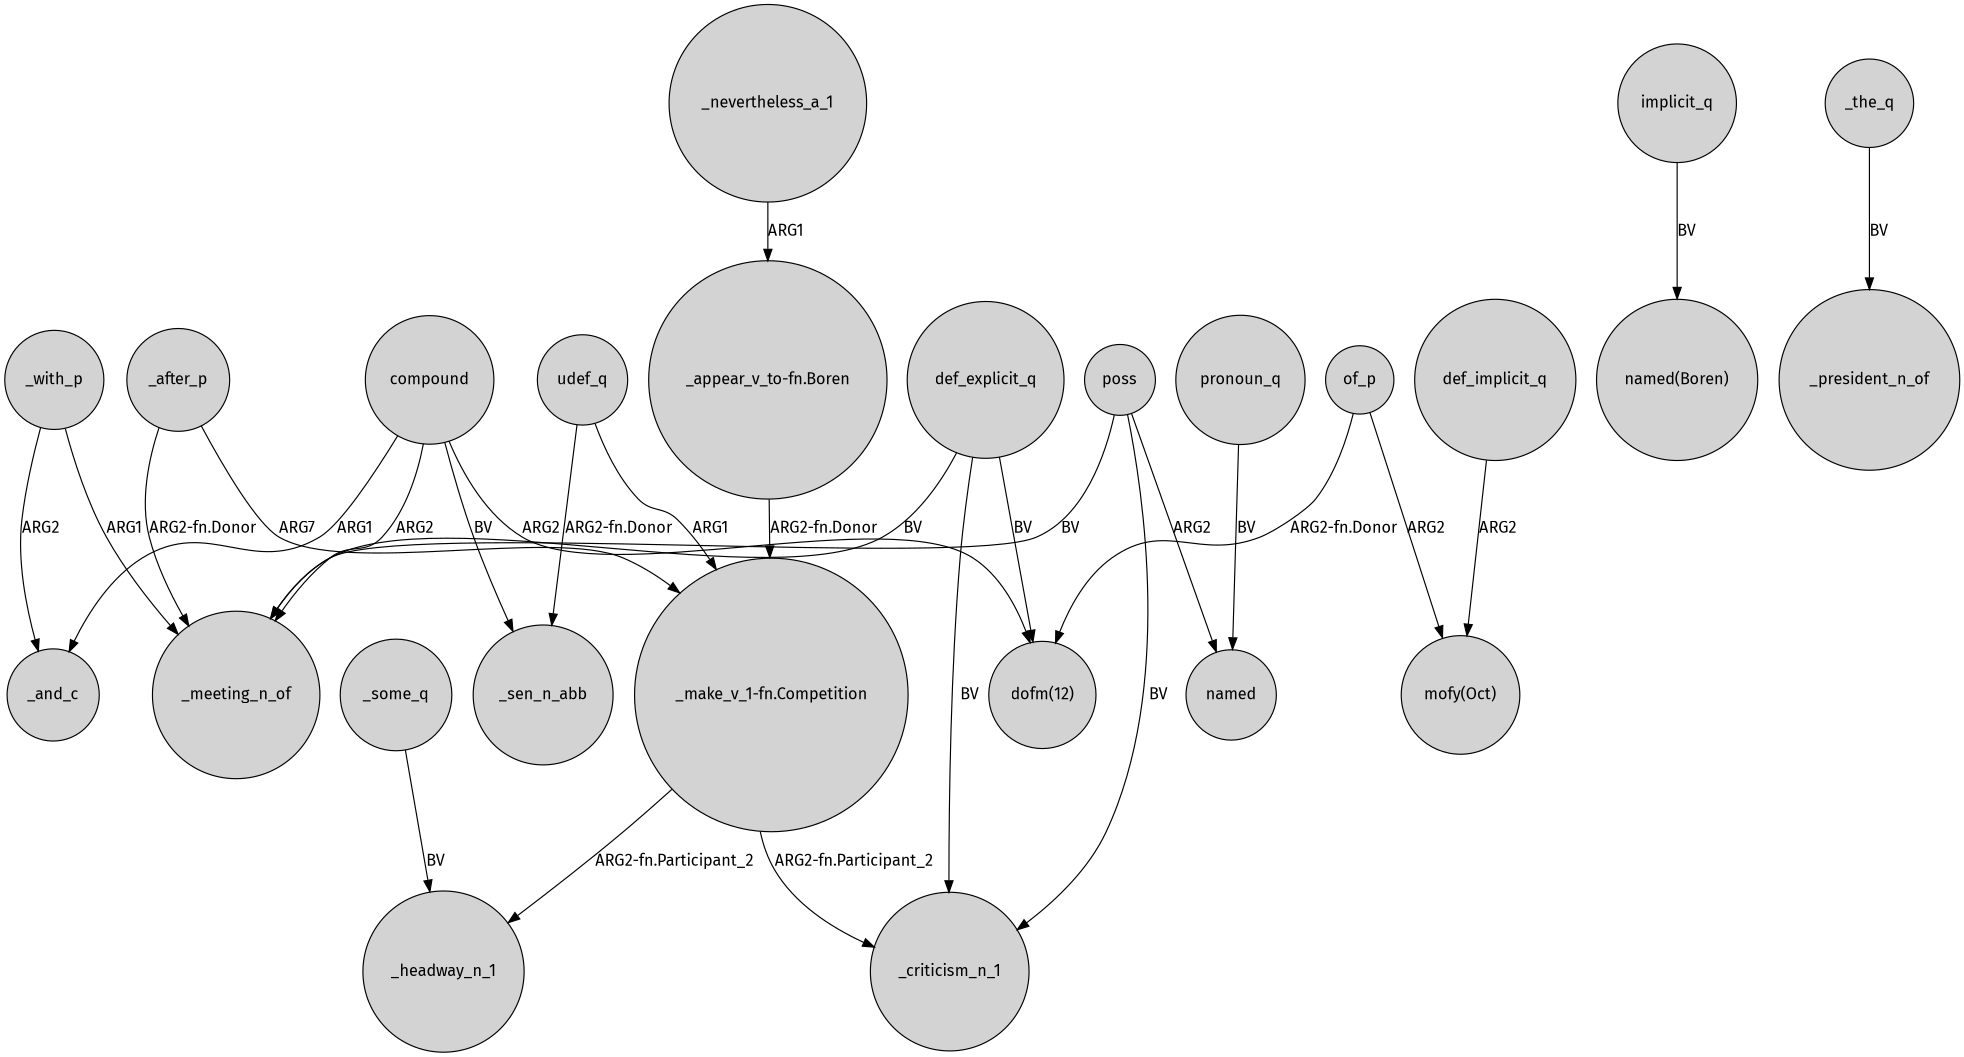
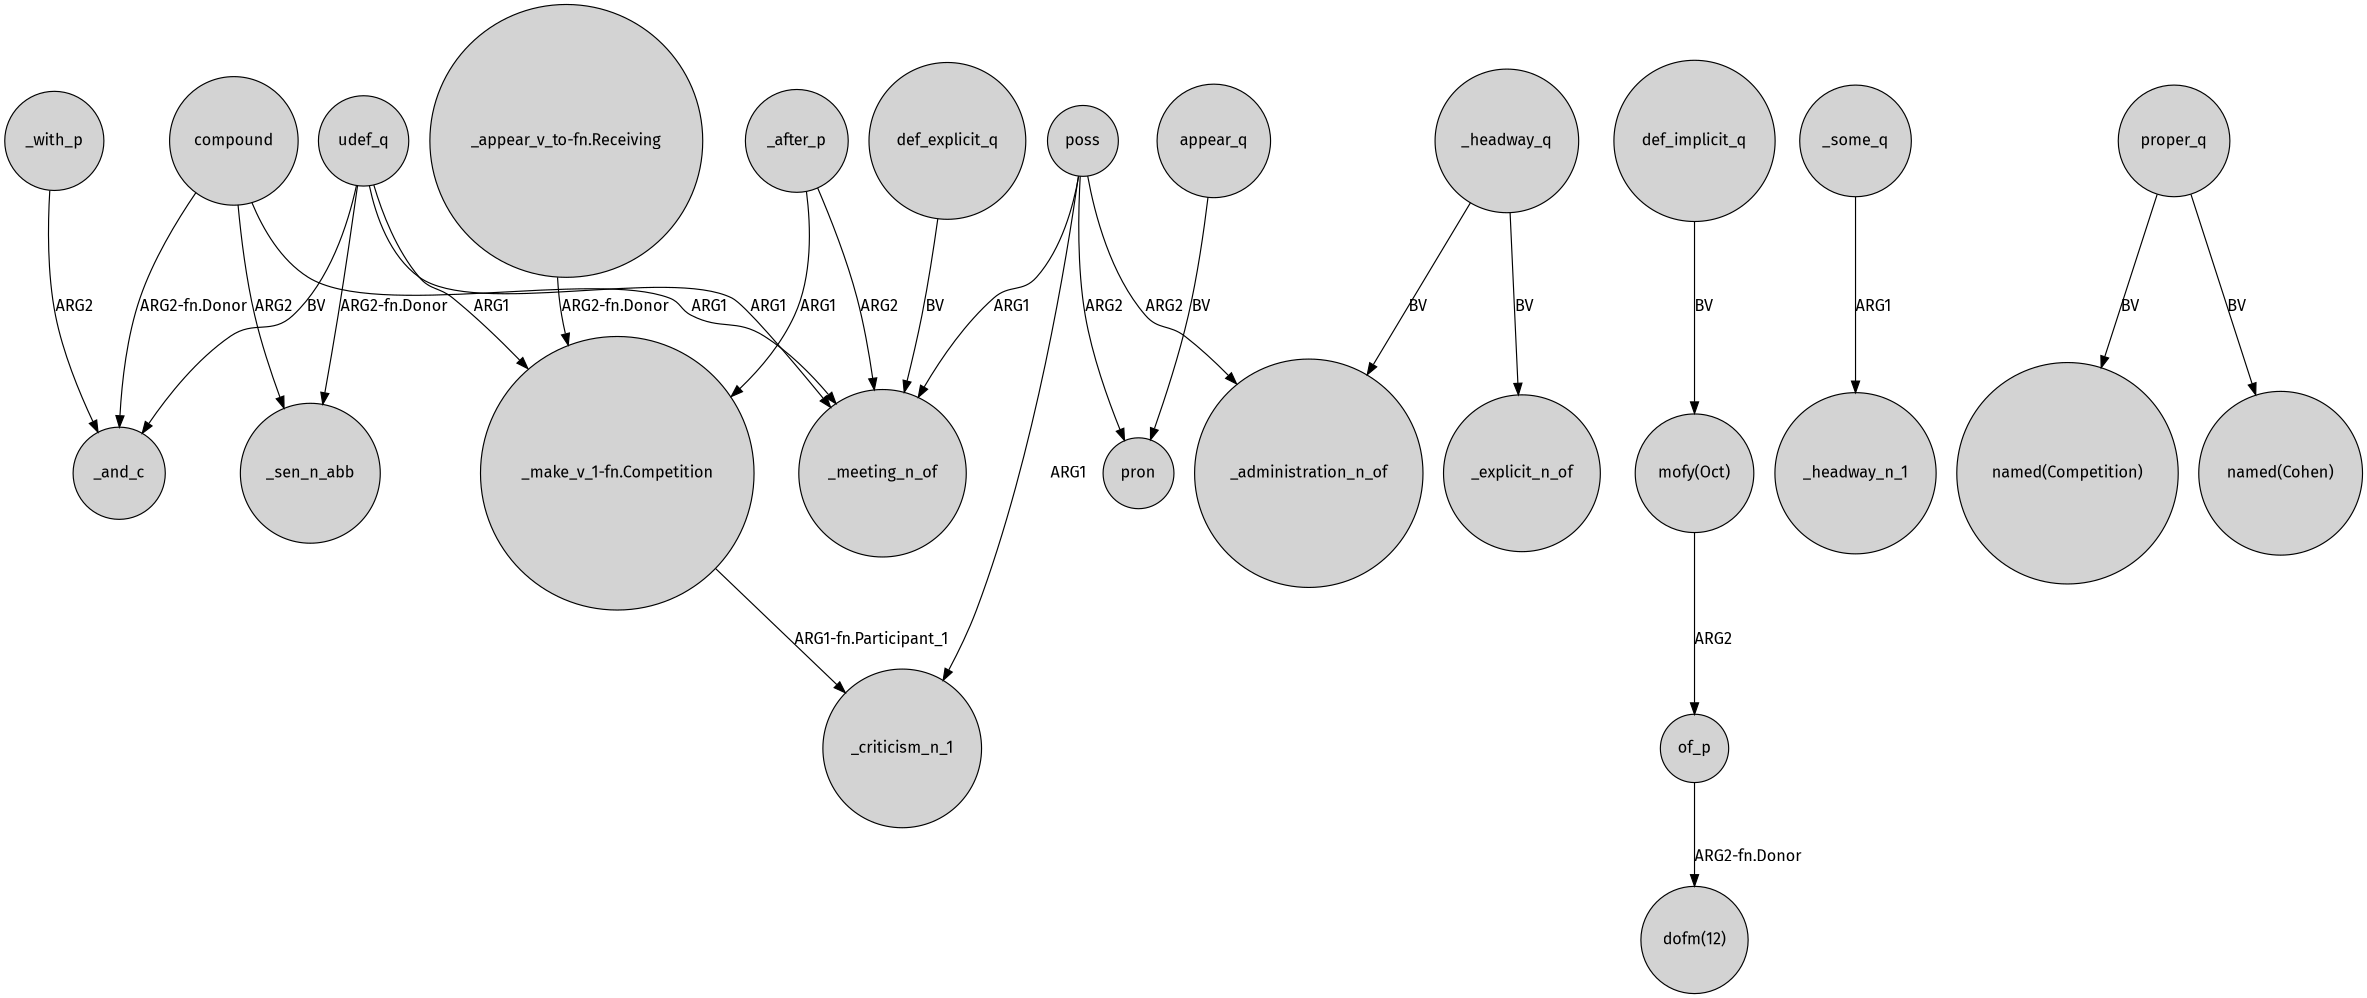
node "_nevertheless_a_1": removed
node "implicit_q": label "implicit_q" -> "proper_q"
node "_the_q": label "_the_q" -> "_headway_q"
edge "udef_q" -> "_and_c": added, label "BV"
node "_appear_v_to-fn.Boren": label "_appear_v_to-fn.Boren" -> "_appear_v_to-fn.Receiving"
node "pronoun_q": label "pronoun_q" -> "appear_q"
node "named(Boren)": label "named(Boren)" -> "named(Competition)"
node "_president_n_of": label "_president_n_of" -> "_explicit_n_of"
node "_administration_n_of": added
node "named(Cohen)": added
edge "of_p" -> "mofy(Oct)": reversed
edge "_after_p" -> "_meeting_n_of": label "ARG2-fn.Donor" -> "ARG2"
edge "_after_p" -> "_make_v_1-fn.Competition": label "ARG7" -> "ARG1"
edge "compound" -> "_and_c": label "ARG1" -> "ARG2-fn.Donor"
edge "compound" -> "_meeting_n_of": label "ARG2" -> "ARG1"
edge "compound" -> "_sen_n_abb": label "BV" -> "ARG2"
edge "poss" -> "_meeting_n_of": label "BV" -> "ARG1"
edge "def_implicit_q" -> "mofy(Oct)": label "ARG2" -> "BV"
edge "_with_p" -> "_meeting_n_of": now "udef_q" -> "_meeting_n_of"
edge "compound" -> "dofm(12)": removed, label "ARG2"
edge "def_explicit_q" -> "dofm(12)": removed, label "BV"
edge "def_explicit_q" -> "_criticism_n_1": removed, label "BV"
edge "poss" -> "_criticism_n_1": label "BV" -> "ARG1"
node "named": label "named" -> "pron"
edge "_make_v_1-fn.Competition" -> "_headway_n_1": removed, label "ARG2-fn.Participant_2"
edge "_some_q" -> "_headway_n_1": label "BV" -> "ARG1"
edge "_make_v_1-fn.Competition" -> "_criticism_n_1": label "ARG2-fn.Participant_2" -> "ARG1-fn.Participant_1"
